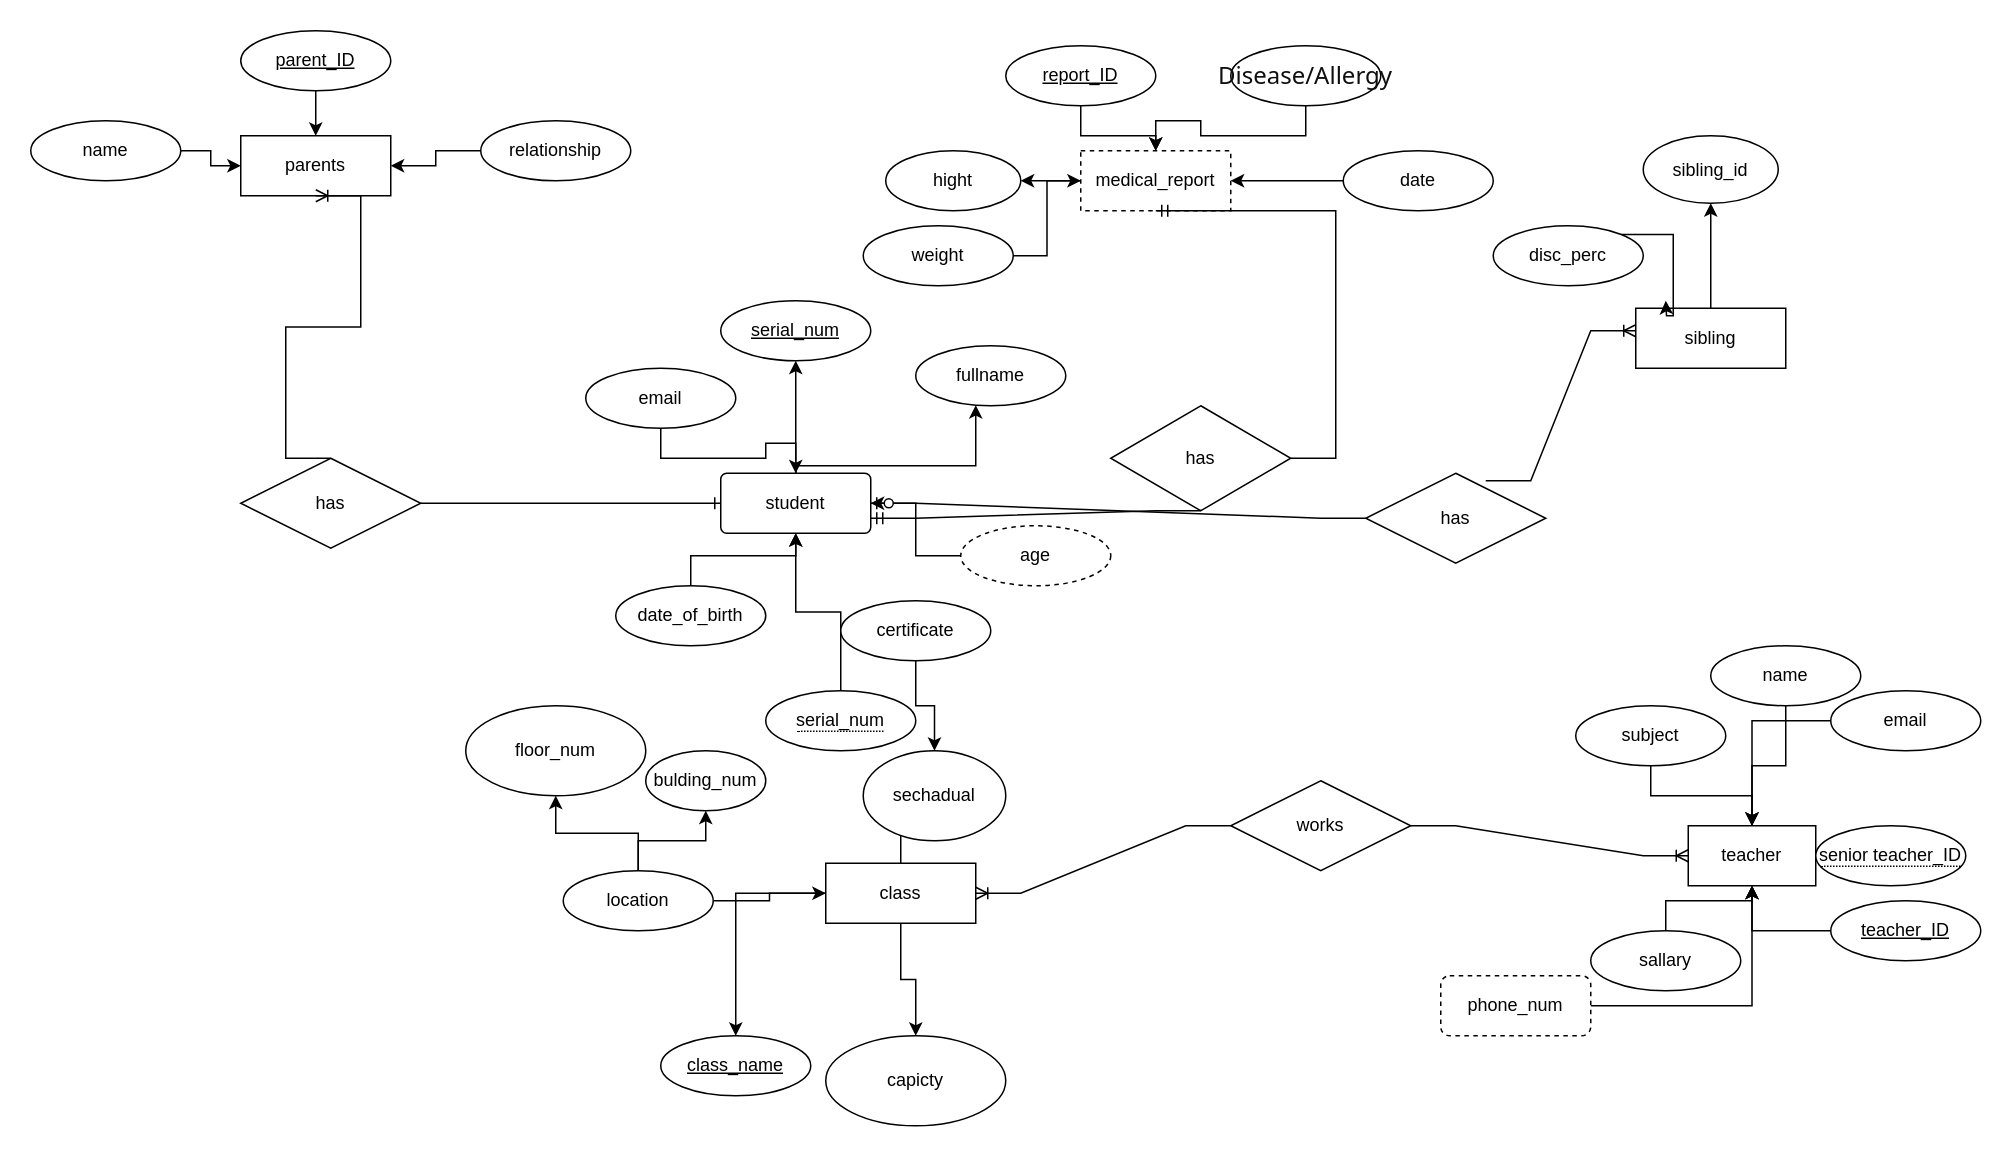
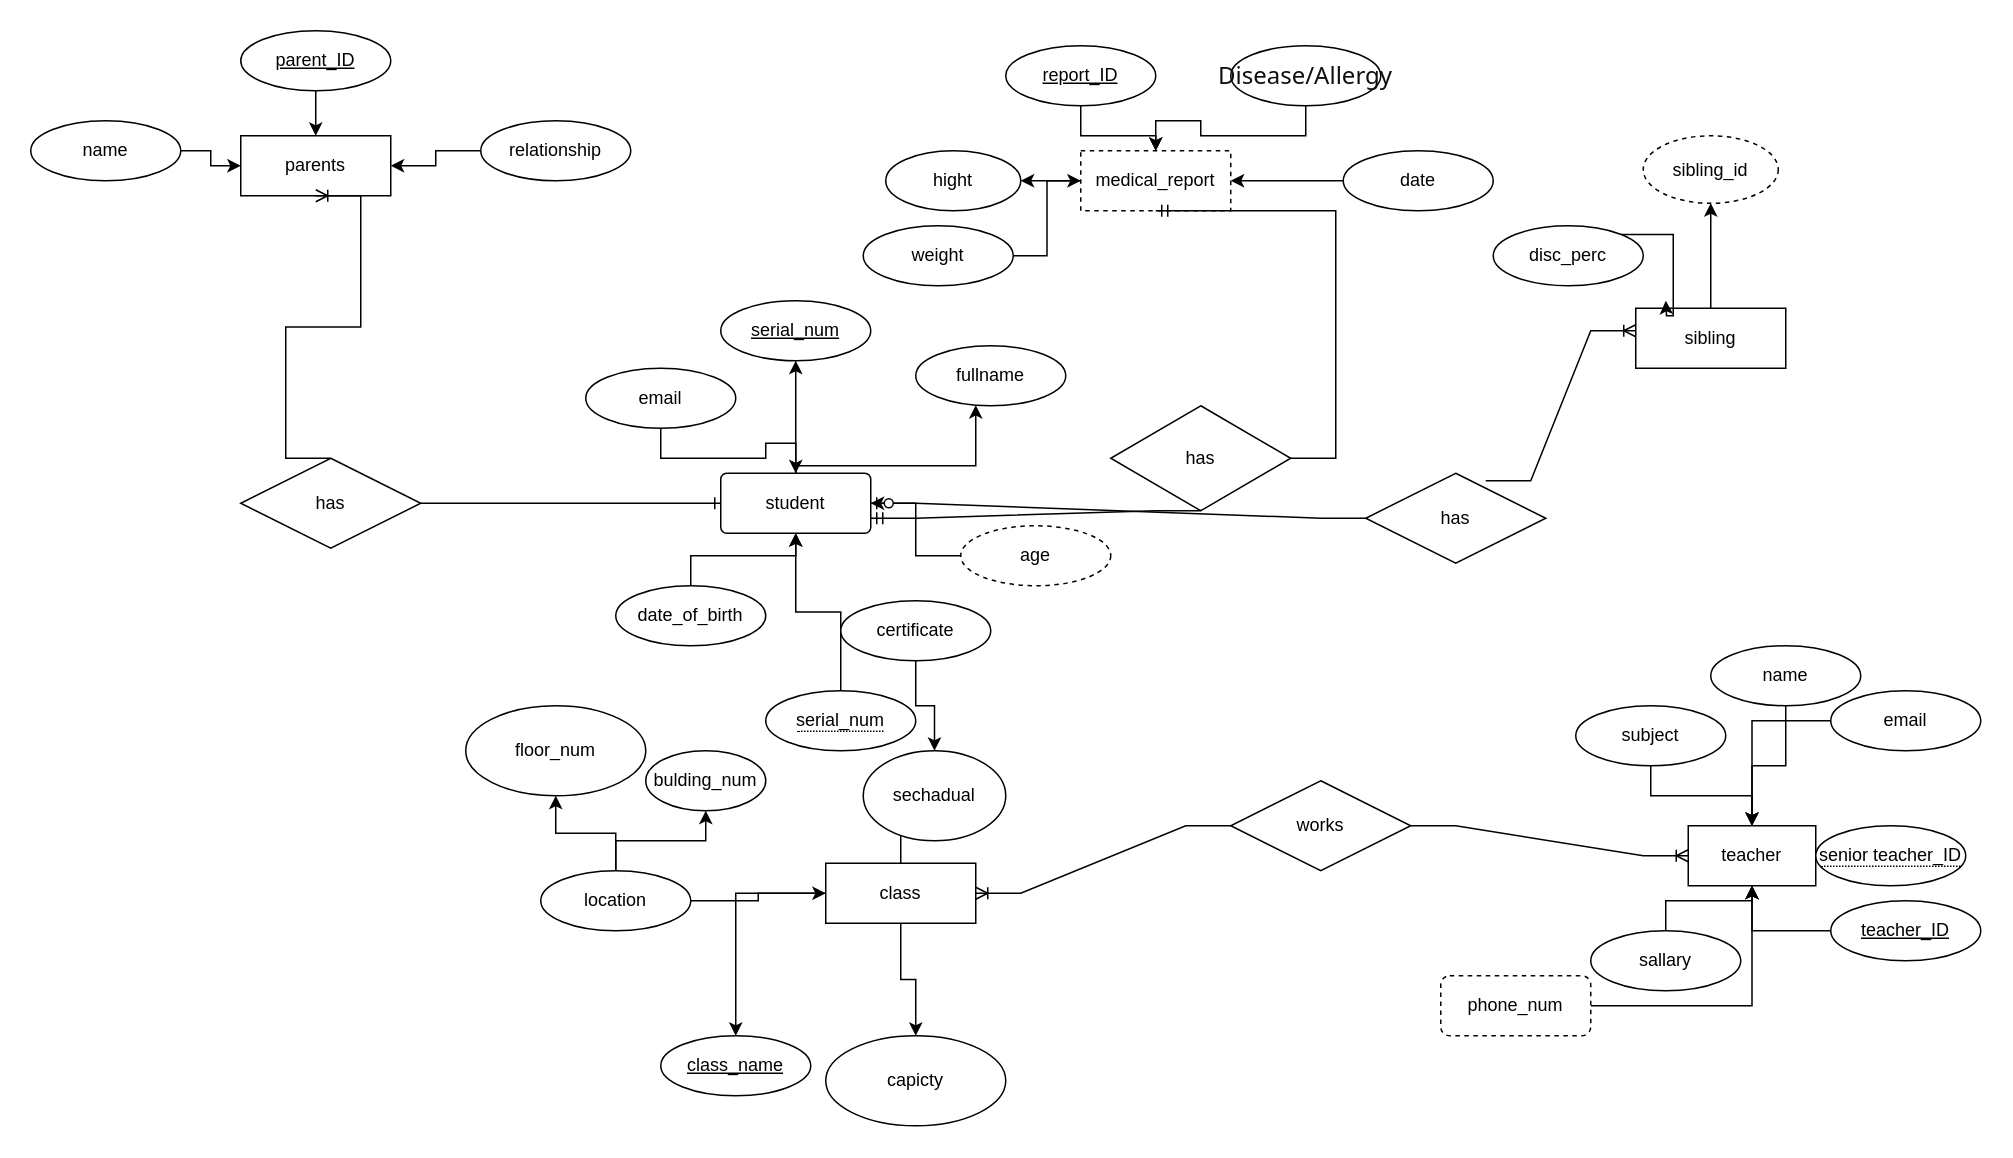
node "sibling_id": style solid -> dashed
node "location": moved (638, 901) -> (616, 901)
